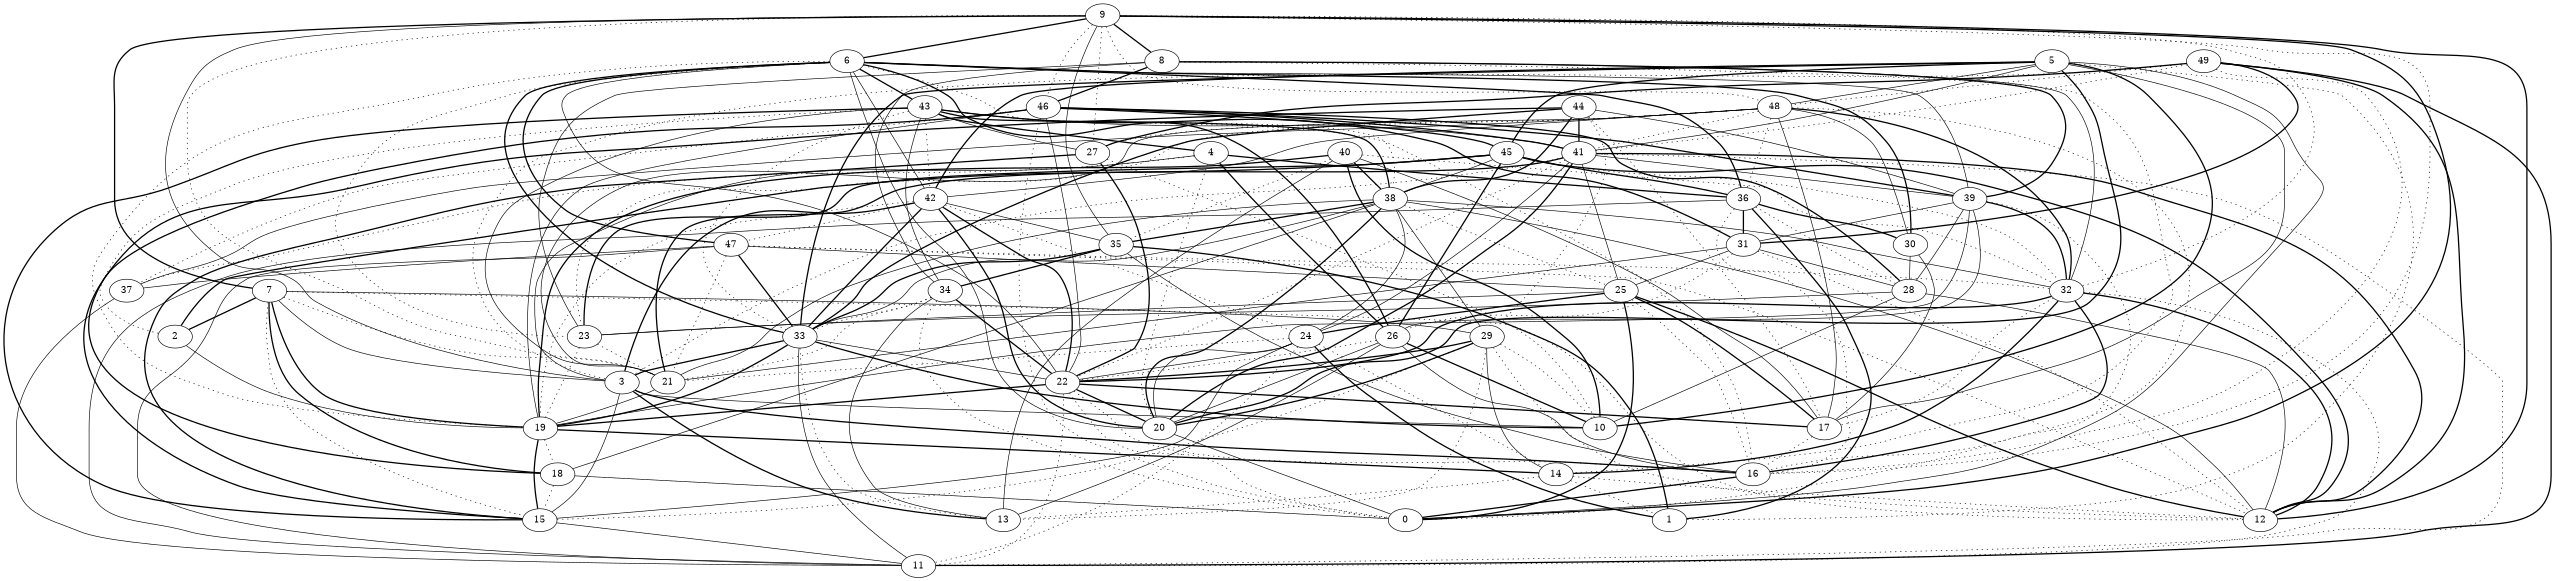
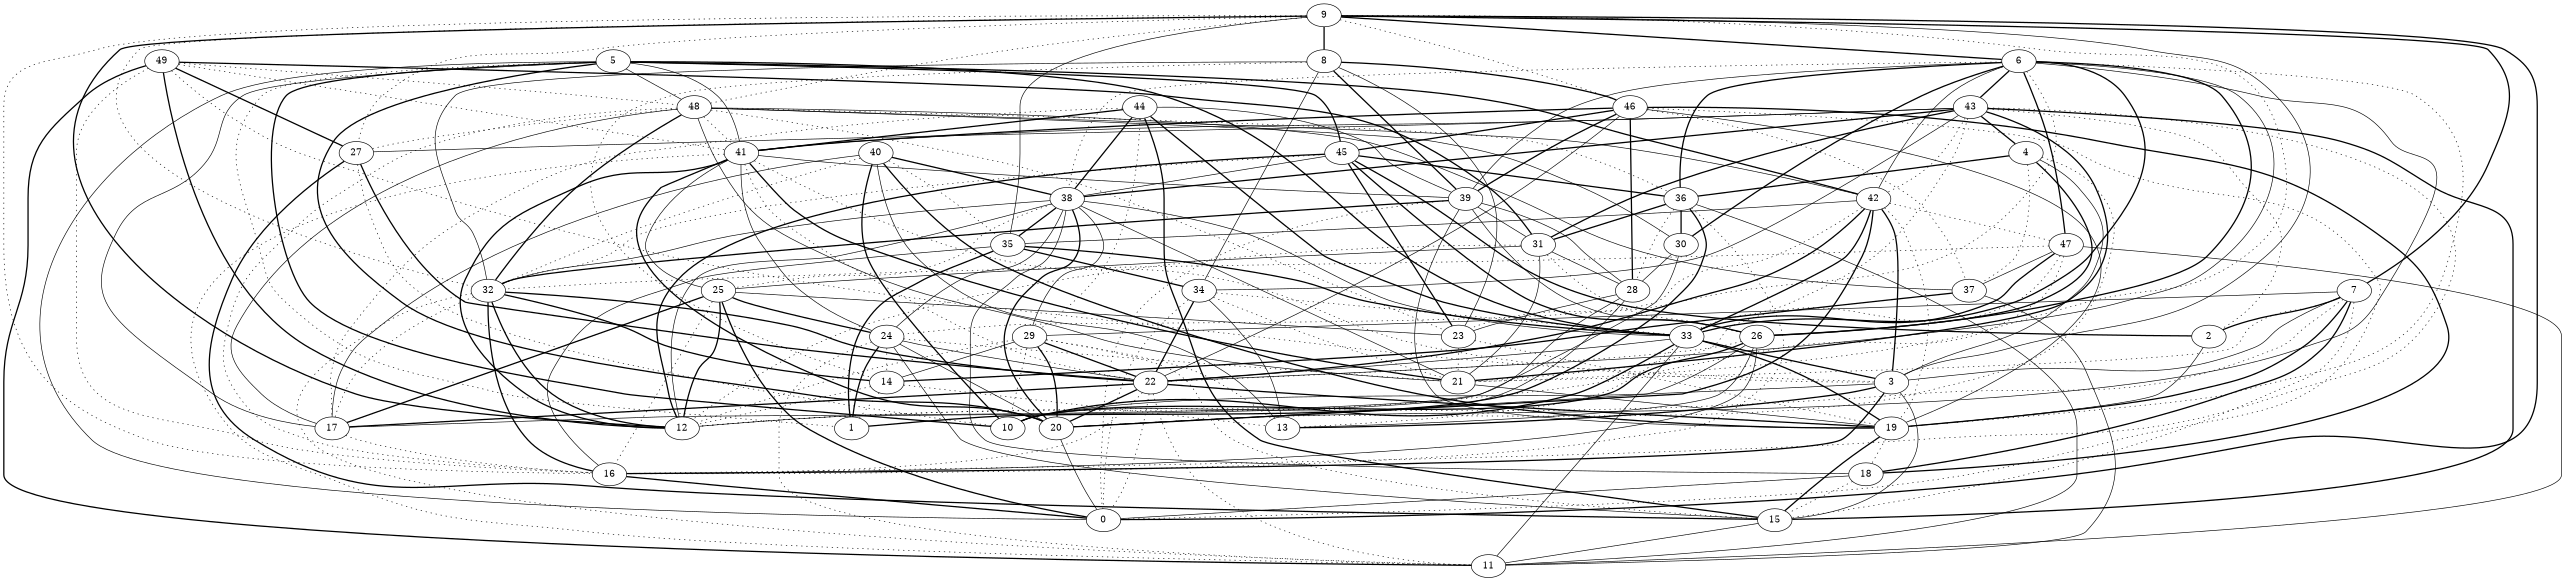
edge "43" -- "21": style solid -> bold
edge "47" -- "25": removed
edge "19" -- "14": now "37" -- "14"
